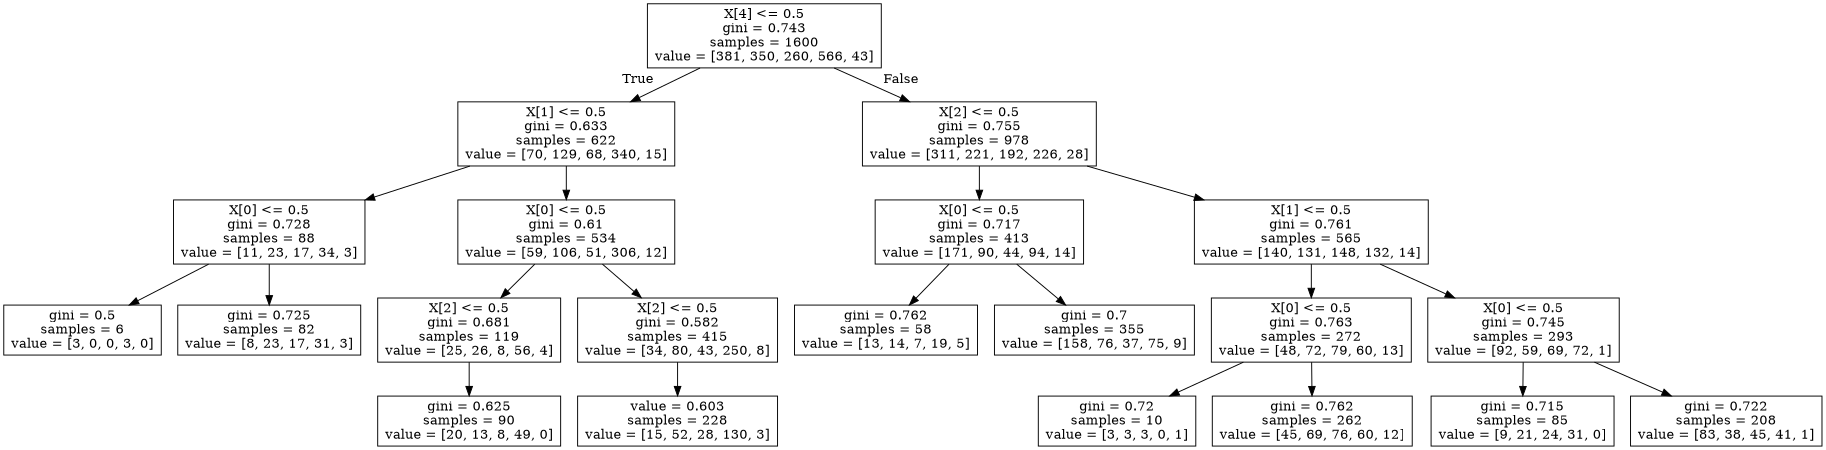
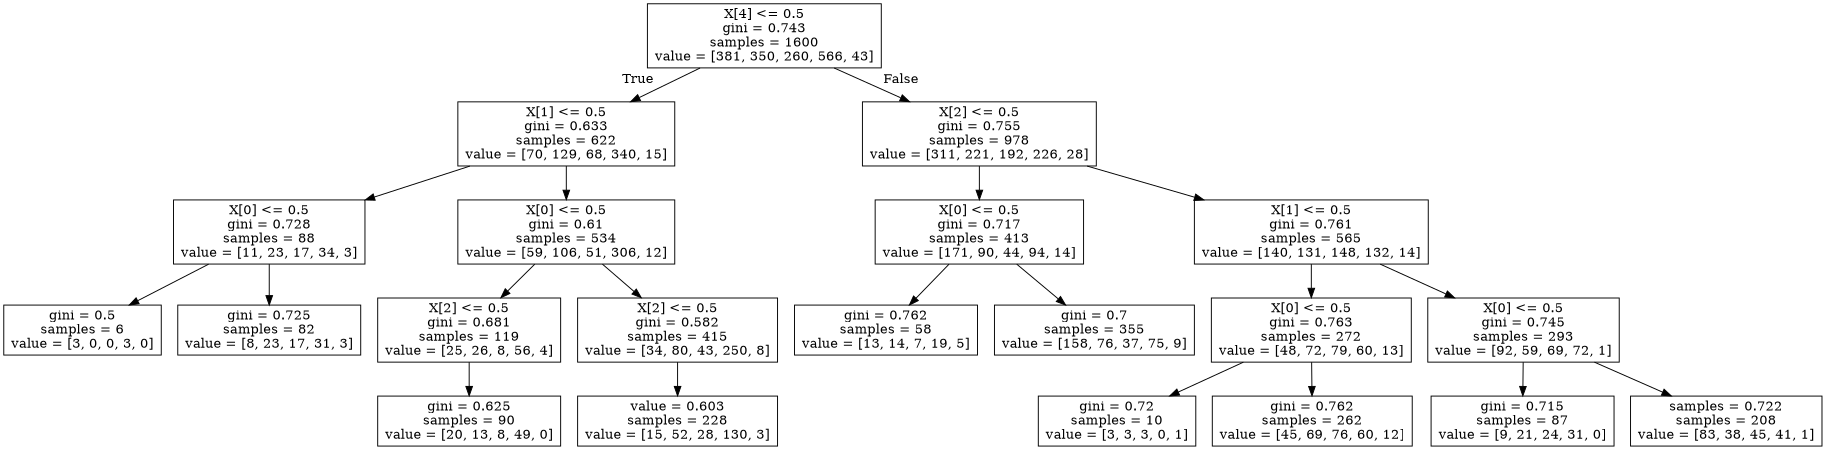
node "gini = 0.715 samples = 85 value = [9, 21, 24, 31, 0]": label "gini = 0.715 samples = 85 value = [9, 21, 24, 31, 0]" -> "gini = 0.715 samples = 87 value = [9, 21, 24, 31, 0]"
node "gini = 0.722 samples = 208 value = [83, 38, 45, 41, 1]": label "gini = 0.722 samples = 208 value = [83, 38, 45, 41, 1]" -> "samples = 0.722 samples = 208 value = [83, 38, 45, 41, 1]"
